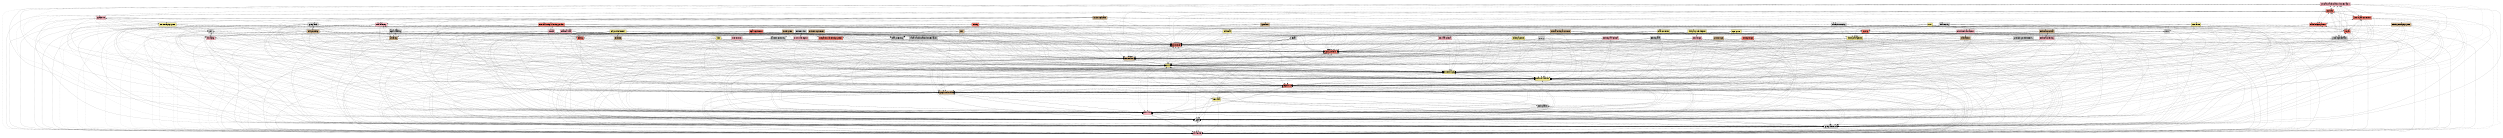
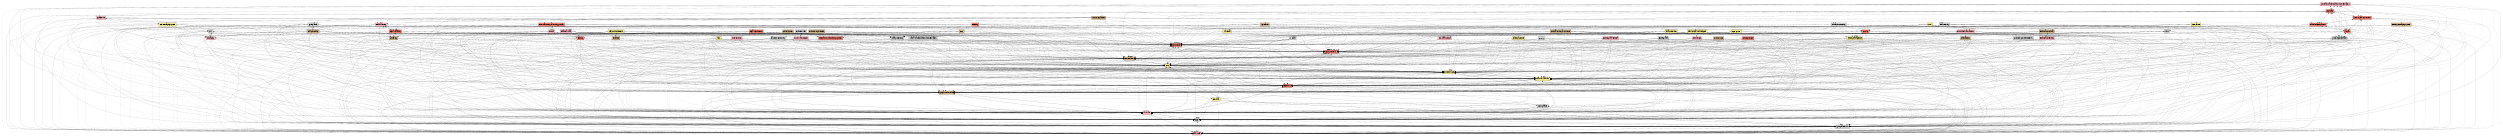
node "High availability": fillcolor lightgrey -> salmon
node "Third party web designer": label "Third party web designer" -> "Third critical web designer"
